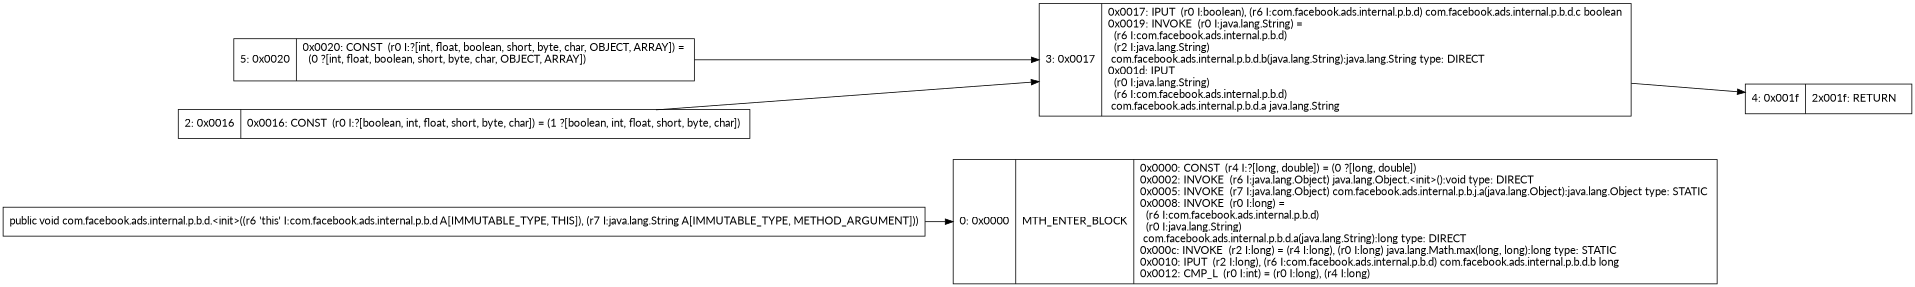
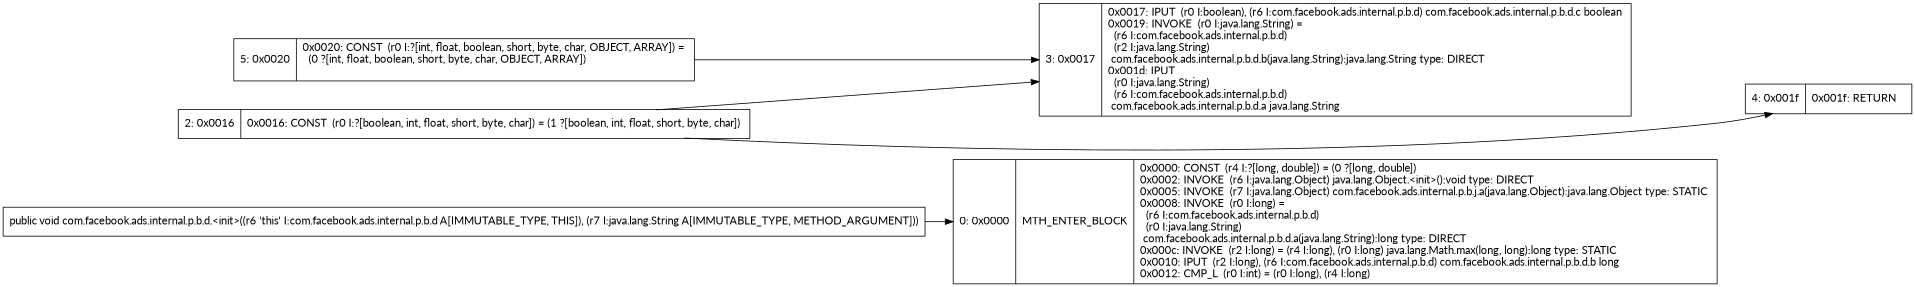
edge "3: 0x0017" -> "4: 0x001f": now "2: 0x0016" -> "4: 0x001f"
node "4: 0x001f": text "2x001f: RETURN" -> "0x001f: RETURN"
